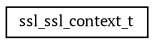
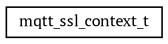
node "ssl_ssl_context_t": label "ssl_ssl_context_t" -> "mqtt_ssl_context_t"
